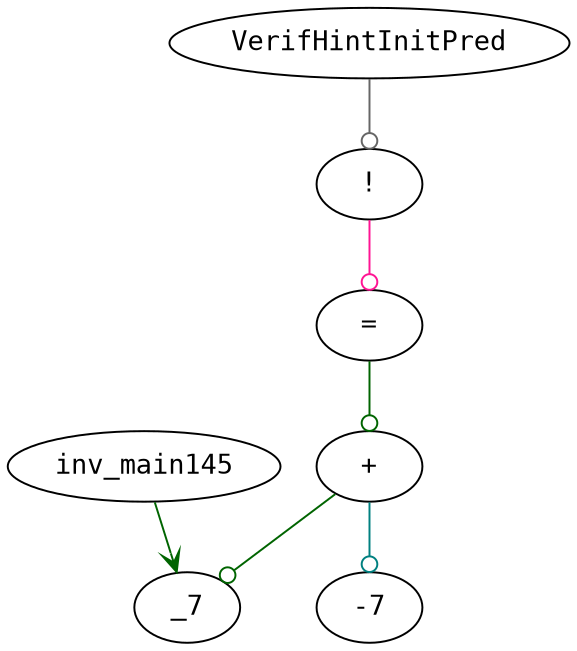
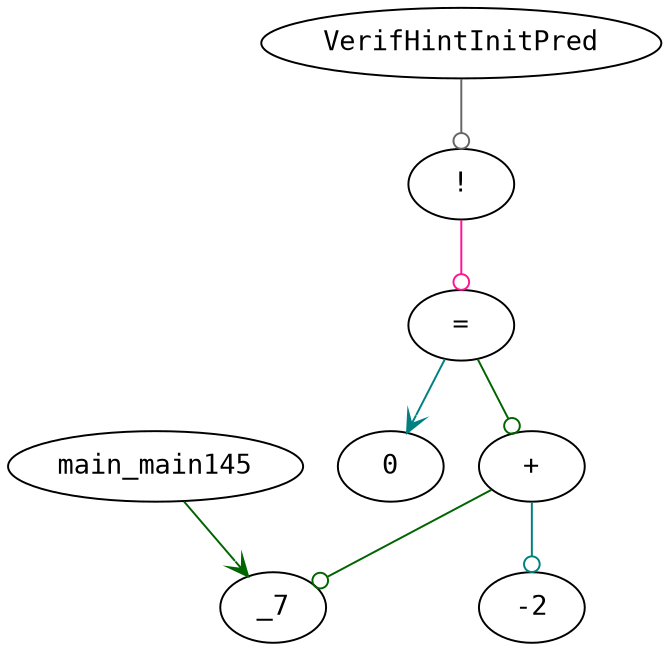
node "inv_main145": label "inv_main145" -> "main_main145"
node "0": added
node "-7": label "-7" -> "-2"
